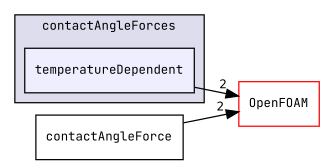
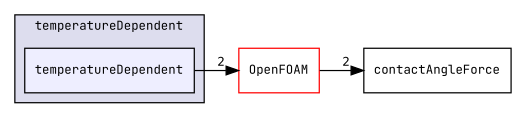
cluster "contactAngleForces": label "contactAngleForces" -> "temperatureDependent"
edge "contactAngleForce" -> "OpenFOAM": reversed
